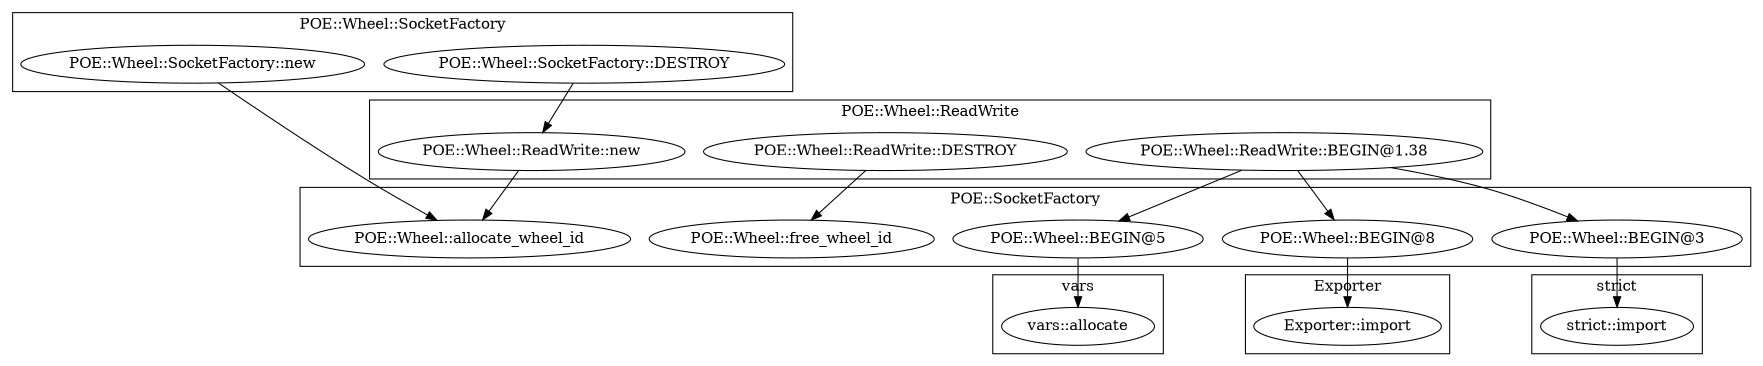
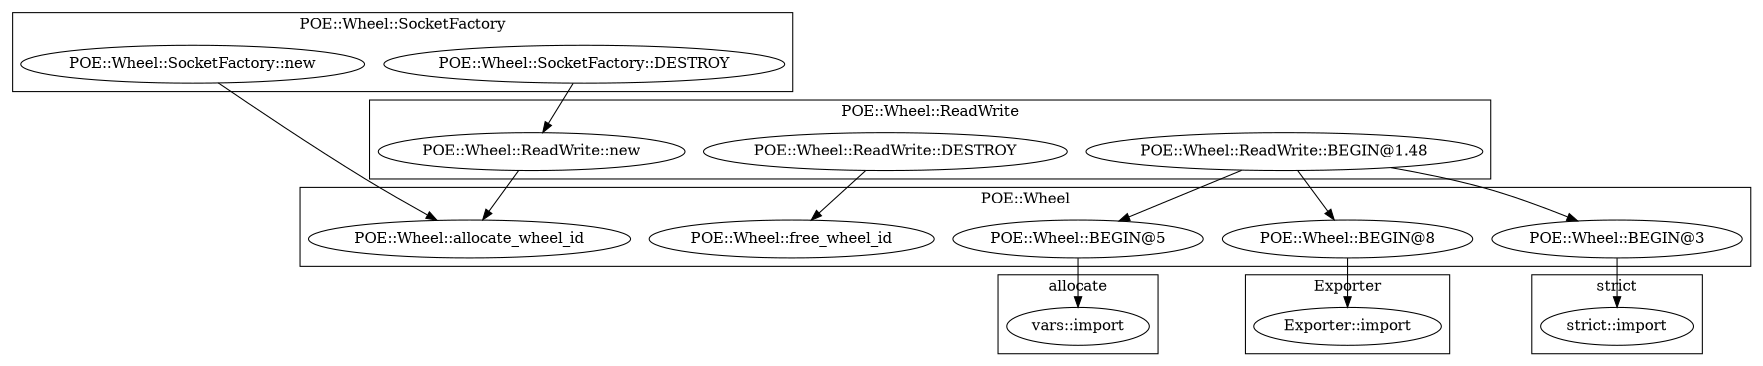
node "POE::Wheel::ReadWrite::BEGIN@1.38": label "POE::Wheel::ReadWrite::BEGIN@1.38" -> "POE::Wheel::ReadWrite::BEGIN@1.48"
cluster "POE::SocketFactory": label "POE::SocketFactory" -> "POE::Wheel"
cluster "vars": label "vars" -> "allocate"
node "vars::allocate": label "vars::allocate" -> "vars::import"
